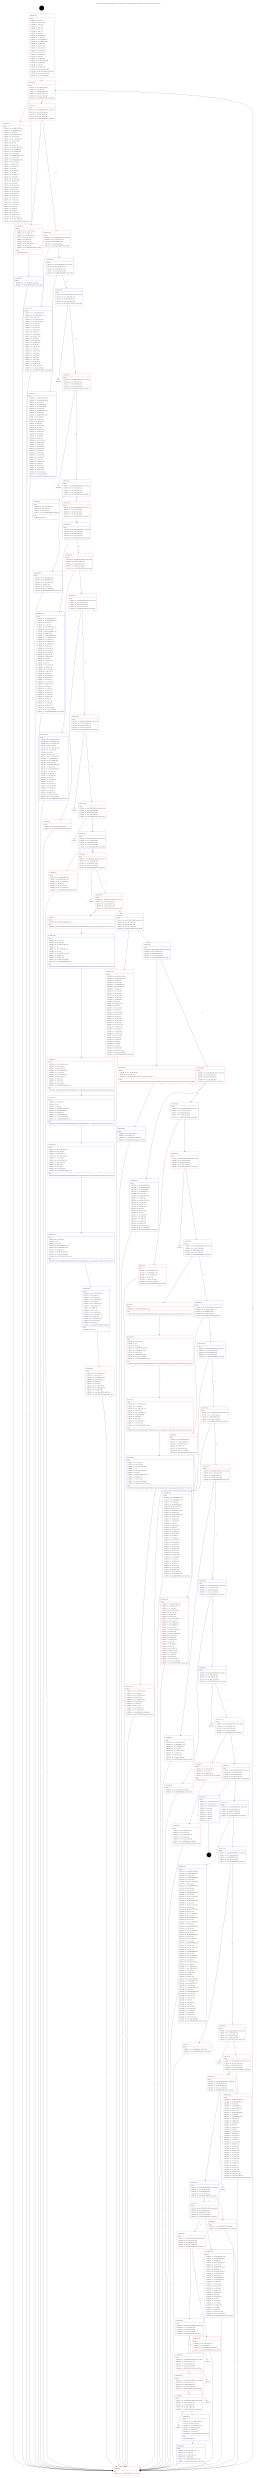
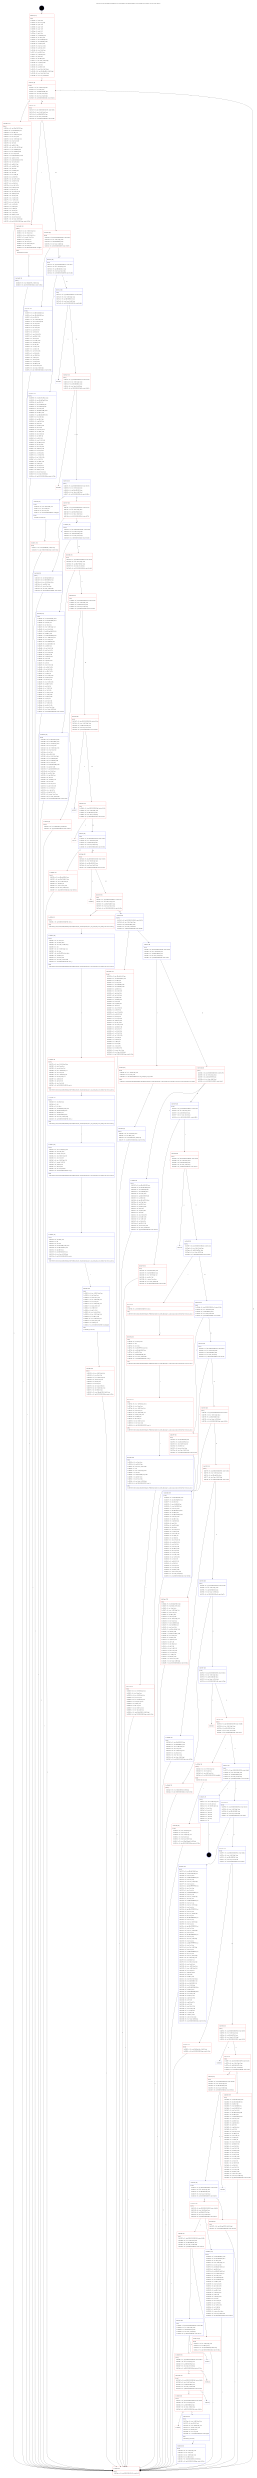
node "0x402c7c [15]": added
